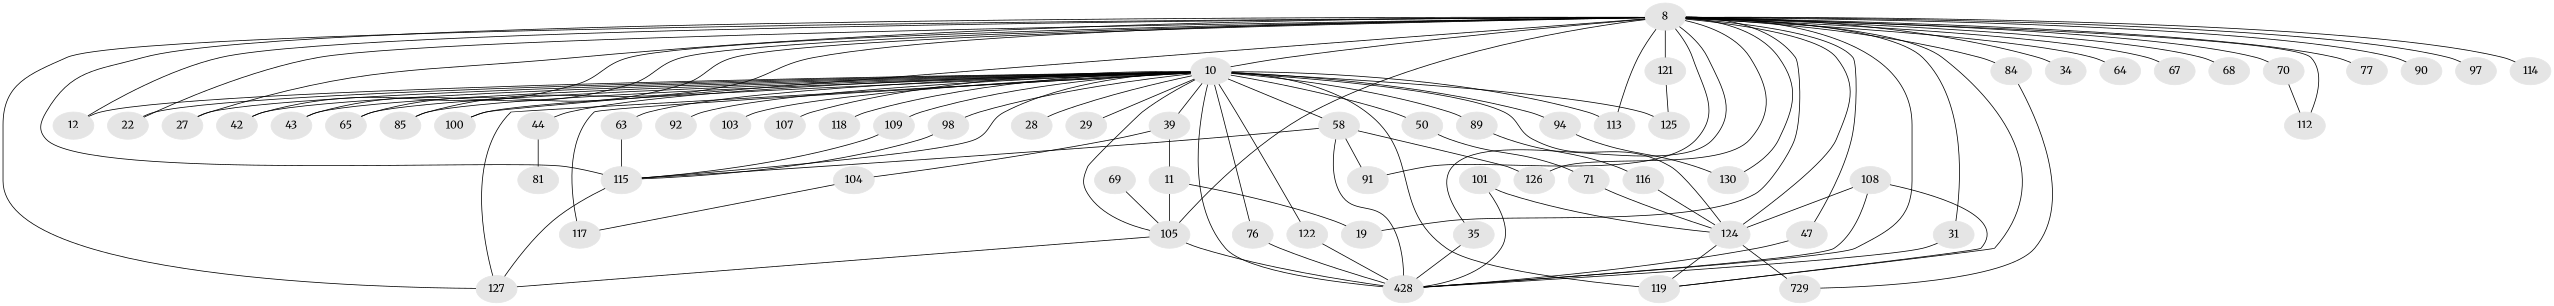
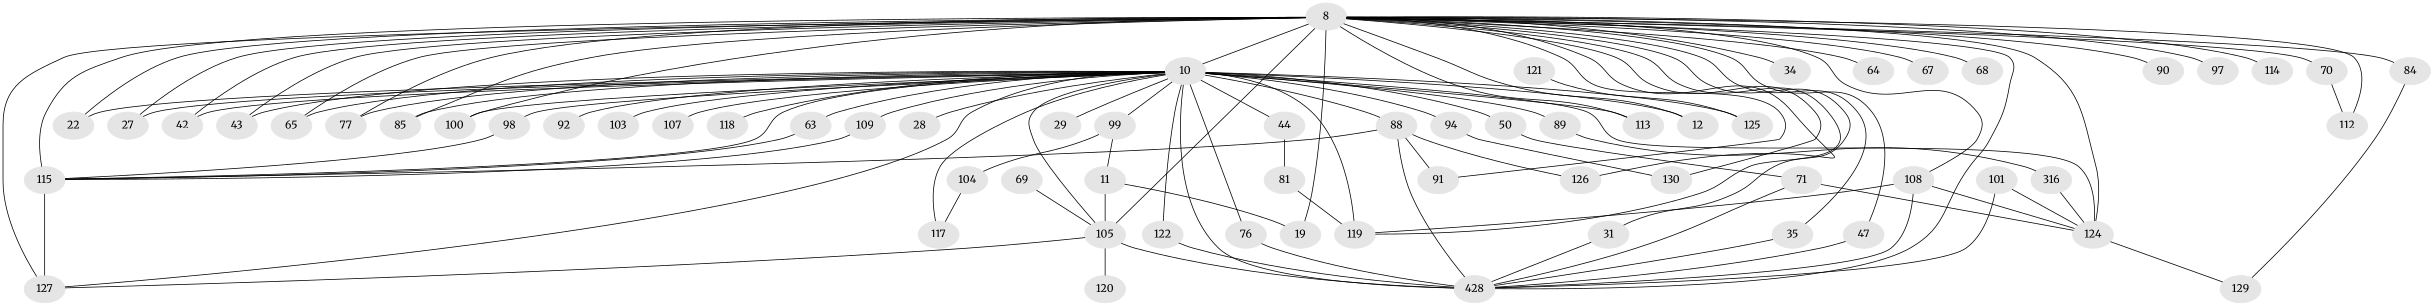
edge "8" -- "121": now "8" -- "108"
edge "10" -- "77": added
node "39": label "39" -> "99"
node "58": label "58" -> "88"
node "116": label "116" -> "316"
edge "71" -- "428": added
edge "124" -- "119": now "81" -- "119"
node "120": added
node "729": label "729" -> "129"
